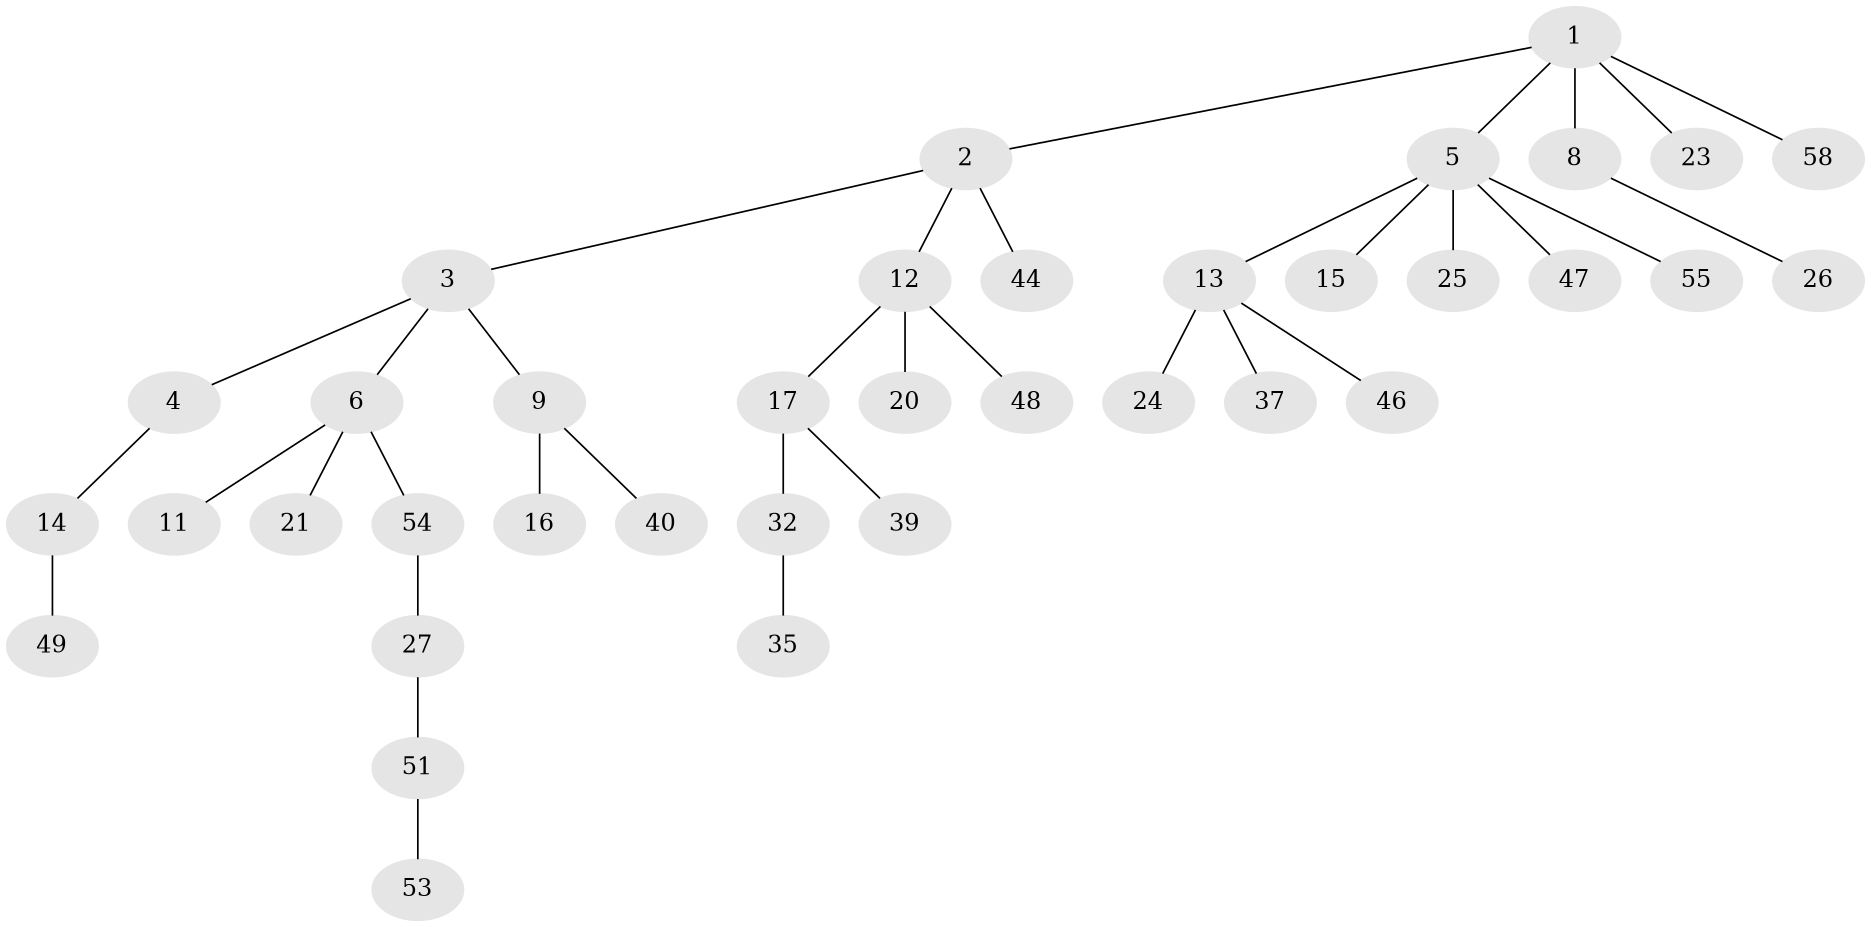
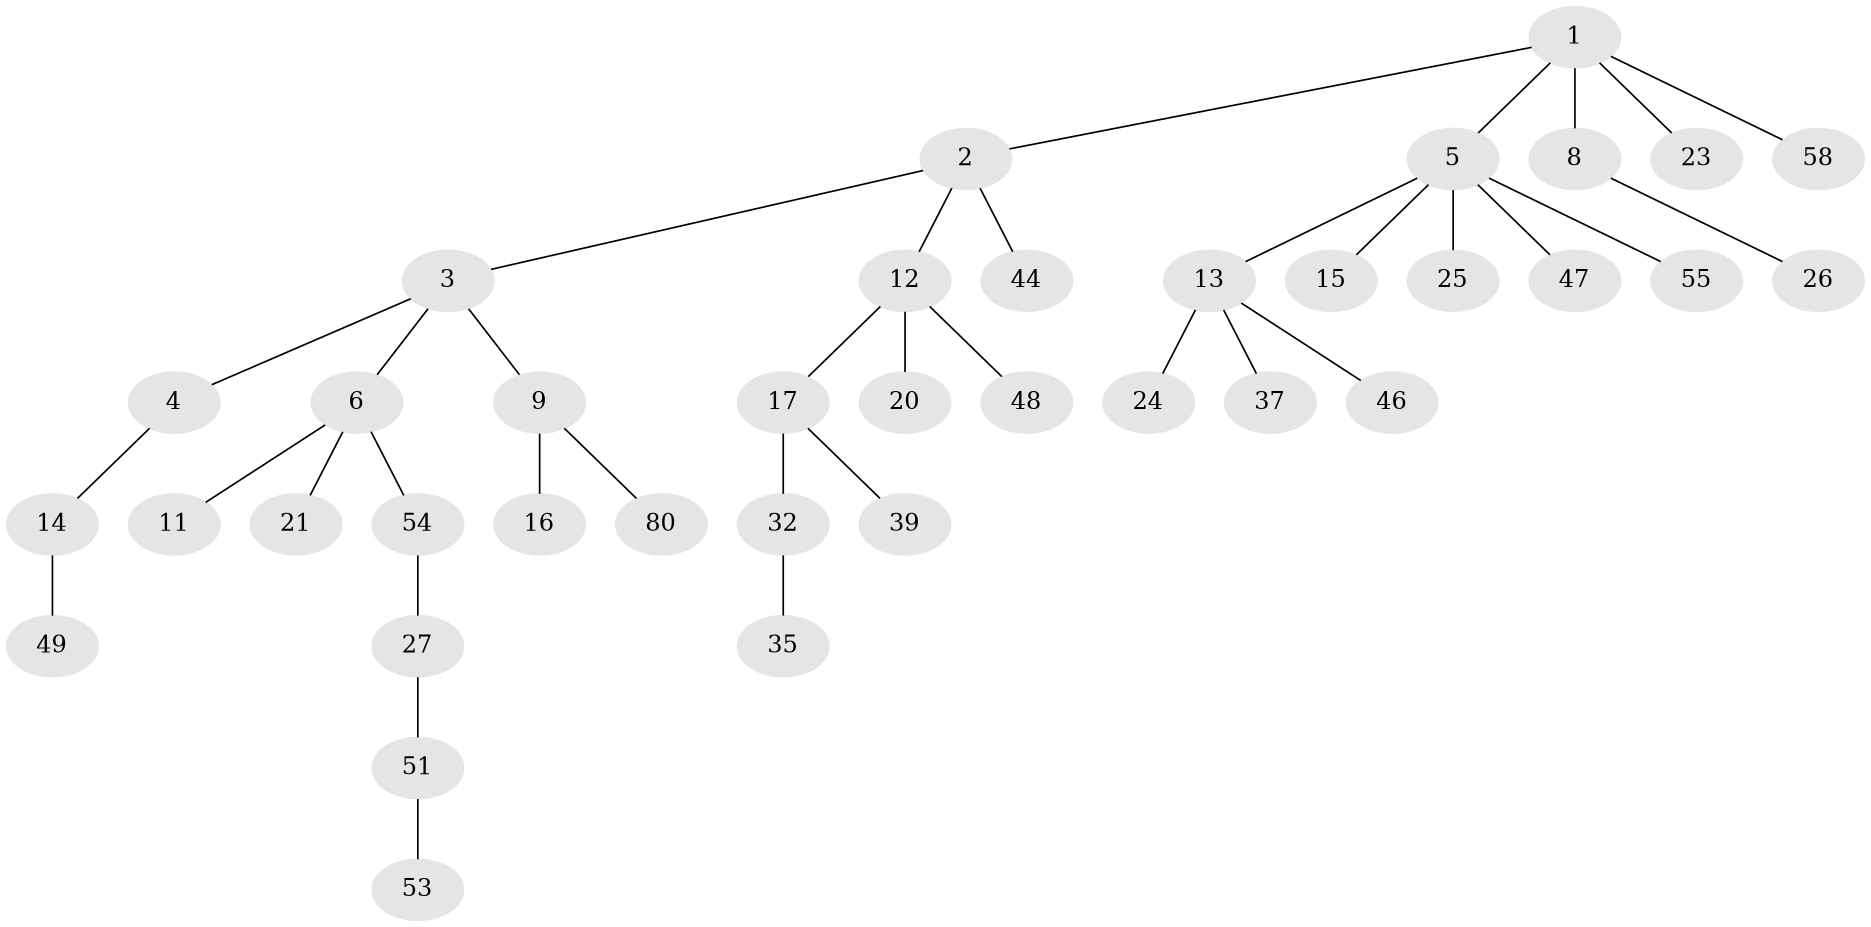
node "40": label "40" -> "80"
